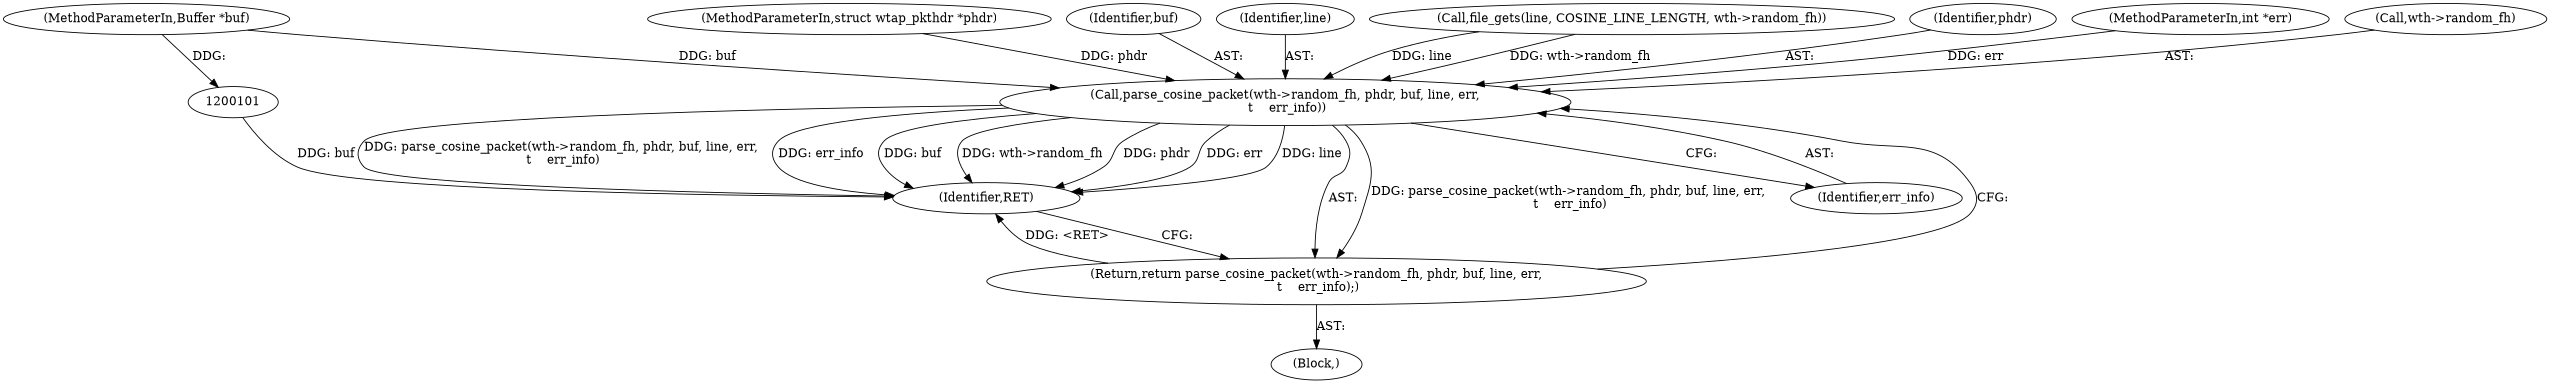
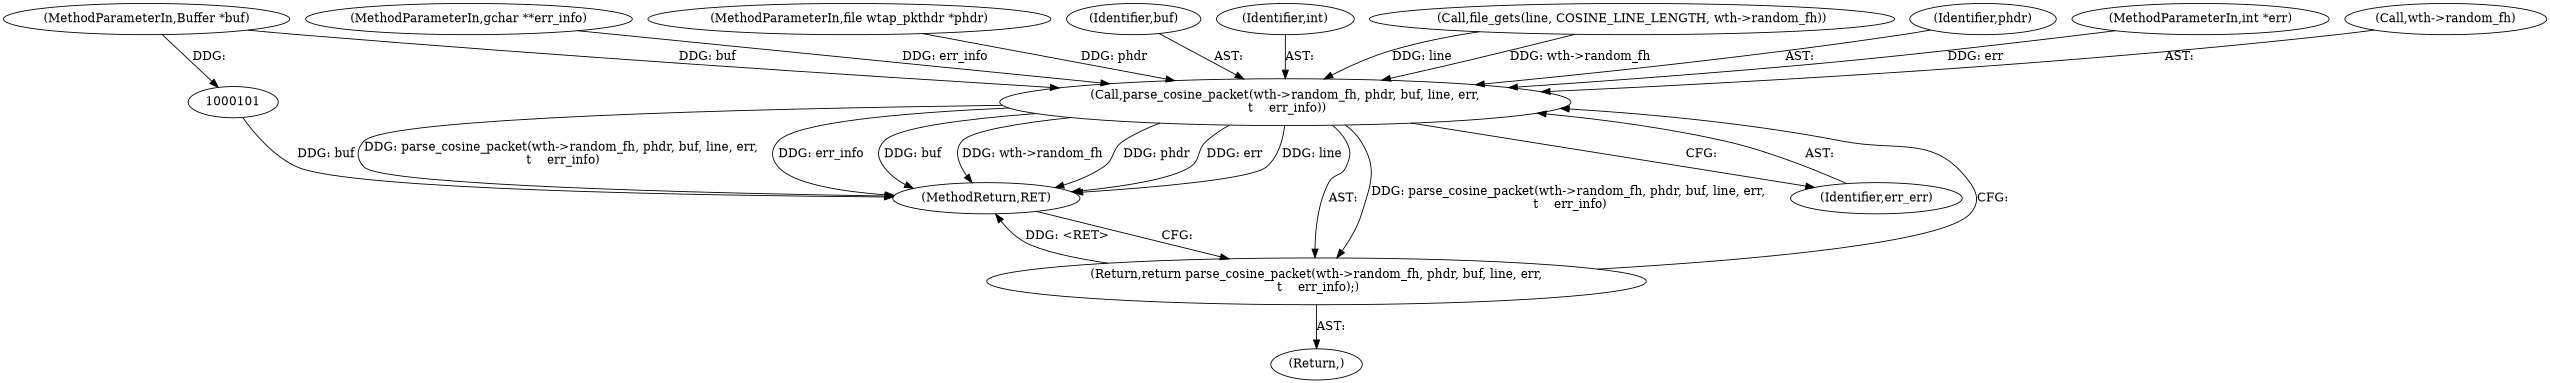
node "(MethodParameterIn,gchar **err_info)": added
node "(MethodParameterIn,struct wtap_pkthdr *phdr)": label "(MethodParameterIn,struct wtap_pkthdr *phdr)" -> "(MethodParameterIn,file wtap_pkthdr *phdr)"
node "(Identifier,line)": label "(Identifier,line)" -> "(Identifier,int)"
node "1200101": label "1200101" -> "1000101"
node "(Identifier,RET)": label "(Identifier,RET)" -> "(MethodReturn,RET)"
node "(Identifier,err_info)": label "(Identifier,err_info)" -> "(Identifier,err_err)"
node "(Block,)": label "(Block,)" -> "(Return,)"
